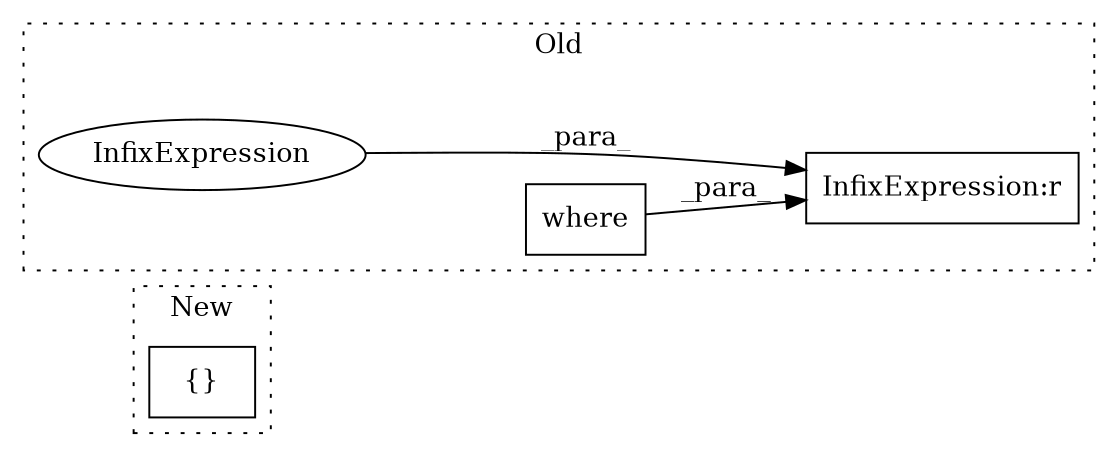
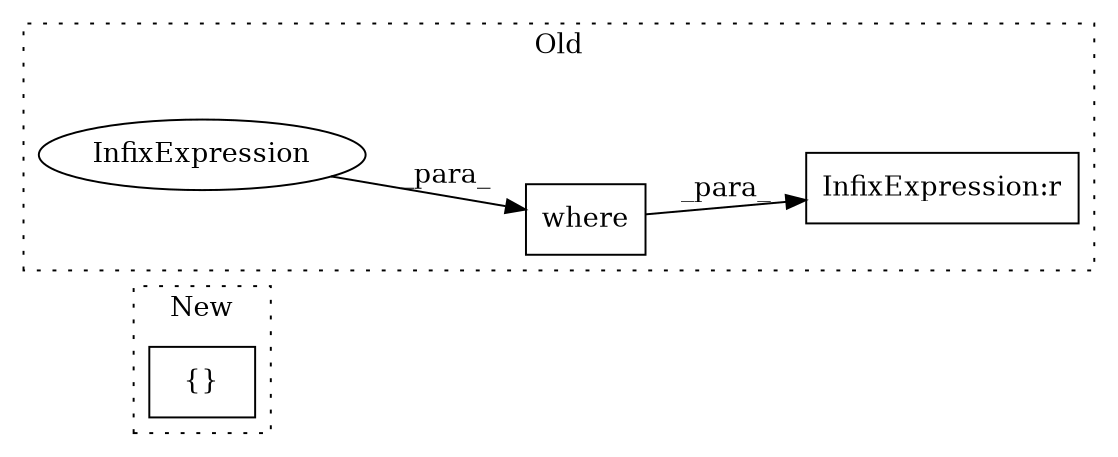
edge "InfixExpression" -> "InfixExpression:r": now "InfixExpression" -> "where"
